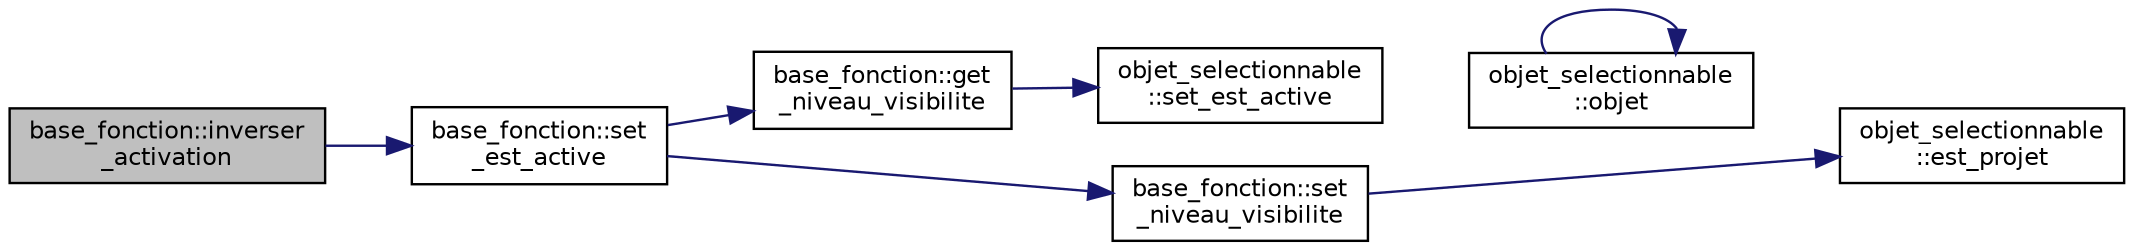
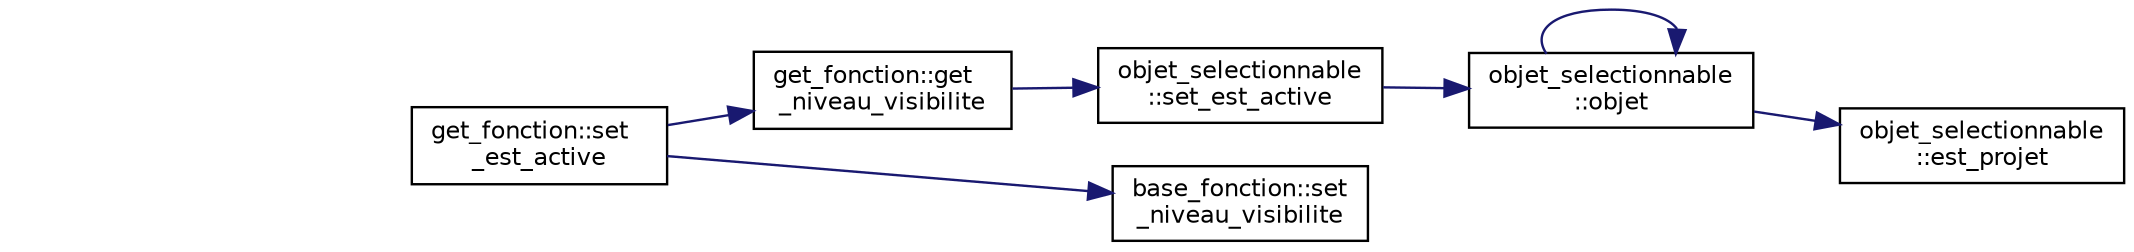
edge "objet_selectionnable ::set_est_active" -> "objet_selectionnable ::objet": added
node "base_fonction::get _niveau_visibilite": label "base_fonction::get _niveau_visibilite" -> "get_fonction::get _niveau_visibilite"
node "base_fonction::inverser _activation": removed
node "base_fonction::set _est_active": label "base_fonction::set _est_active" -> "get_fonction::set _est_active"
edge "base_fonction::set _niveau_visibilite" -> "objet_selectionnable ::est_projet": now "objet_selectionnable ::objet" -> "objet_selectionnable ::est_projet"
